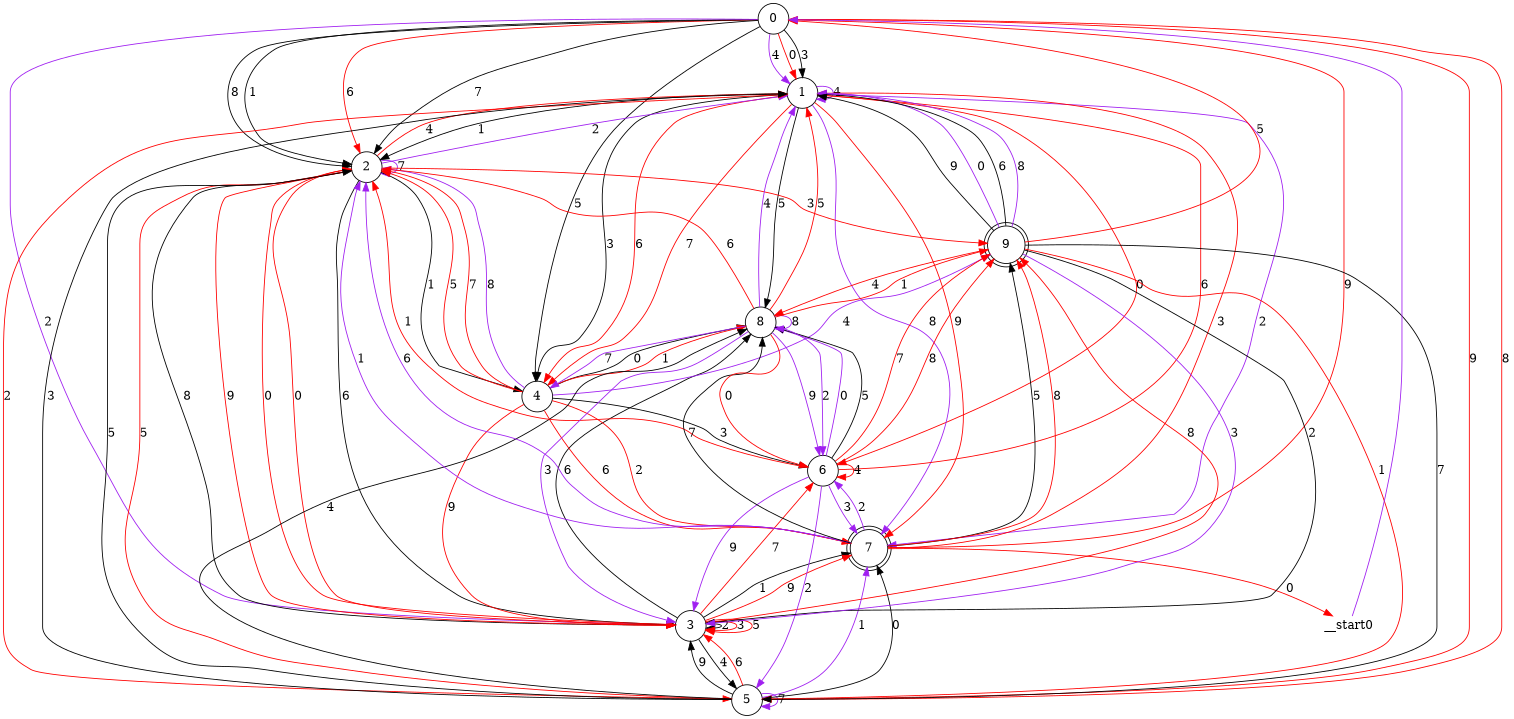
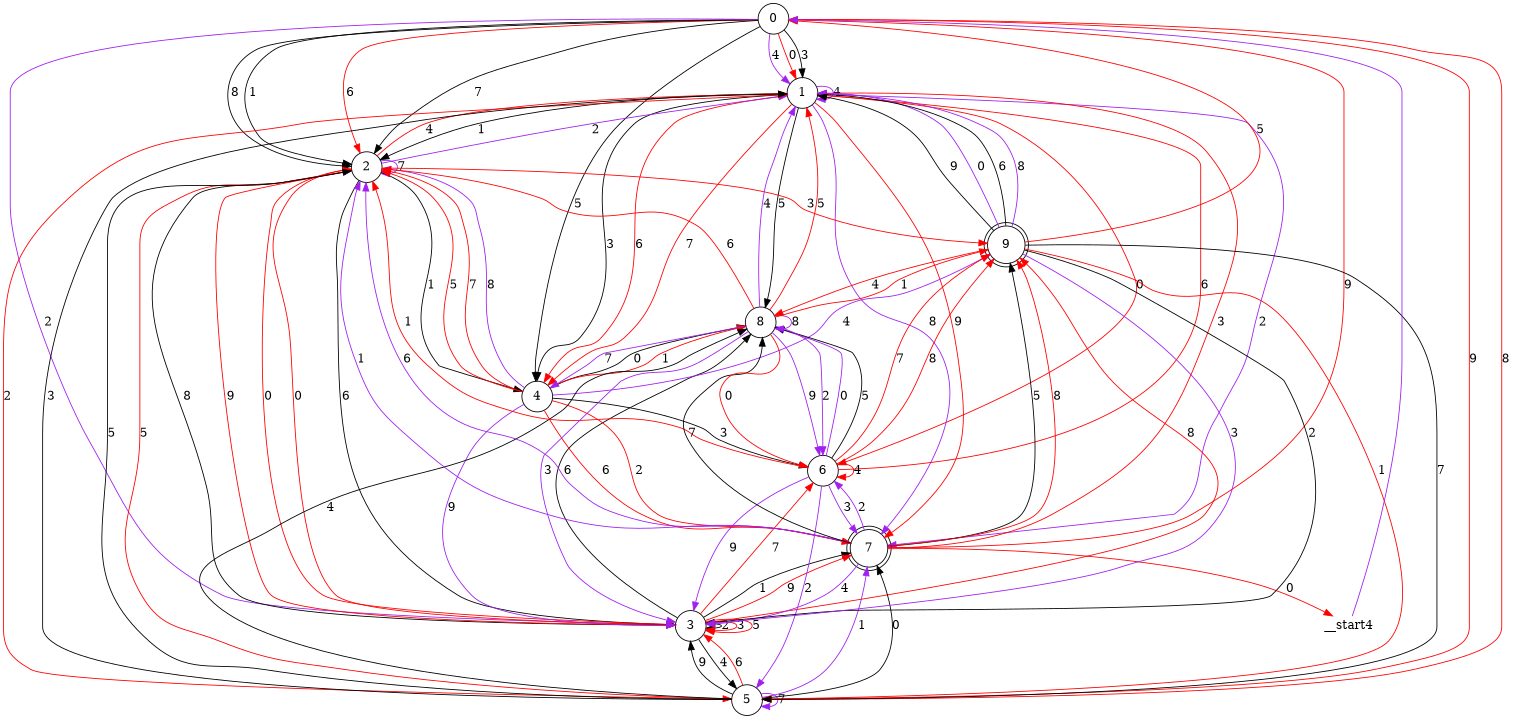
edge "4" -> "3": color red -> purple
edge "7" -> "3": added, label "4"
node "__start0": label "__start0" -> "__start4"
